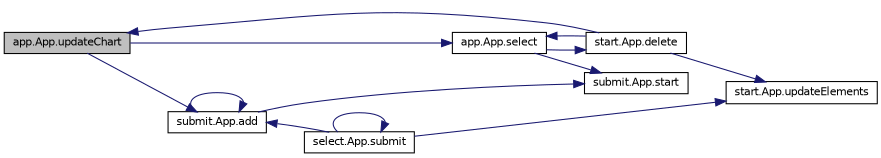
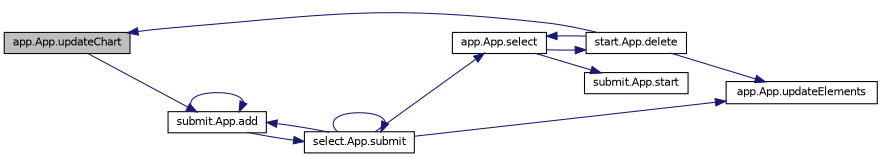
edge "app.App.updateChart" -> "app.App.select": now "select.App.submit" -> "app.App.select"
edge "submit.App.add" -> "submit.App.start": now "submit.App.add" -> "select.App.submit"
node "start.App.updateElements": label "start.App.updateElements" -> "app.App.updateElements"
